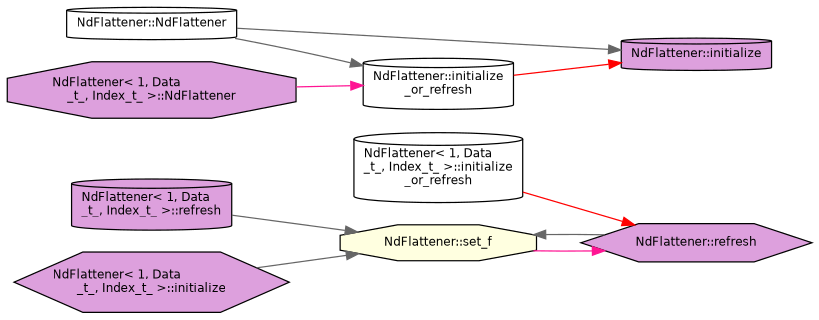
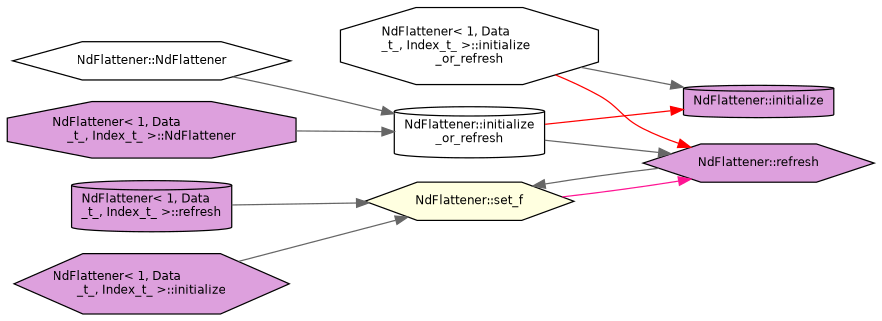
node "NdFlattener::NdFlattener": shape cylinder -> hexagon
edge "NdFlattener::NdFlattener" -> "NdFlattener::initialize": now "NdFlattener< 1, Data _t_, Index_t_ >::initialize _or_refresh" -> "NdFlattener::initialize"
edge "NdFlattener< 1, Data _t_, Index_t_ >::NdFlattener" -> "NdFlattener::initialize _or_refresh": color deeppink -> gray40
edge "NdFlattener::initialize _or_refresh" -> "NdFlattener::refresh": added
node "NdFlattener< 1, Data _t_, Index_t_ >::initialize _or_refresh": shape cylinder -> octagon
node "NdFlattener::set_f": shape octagon -> hexagon
